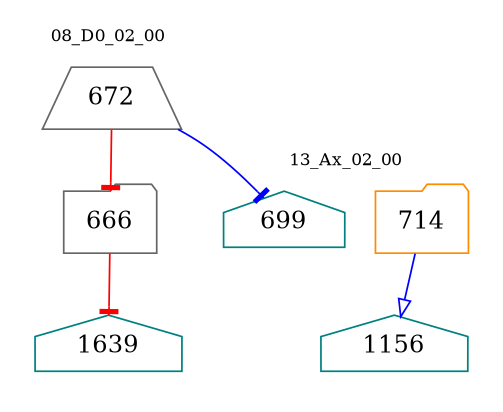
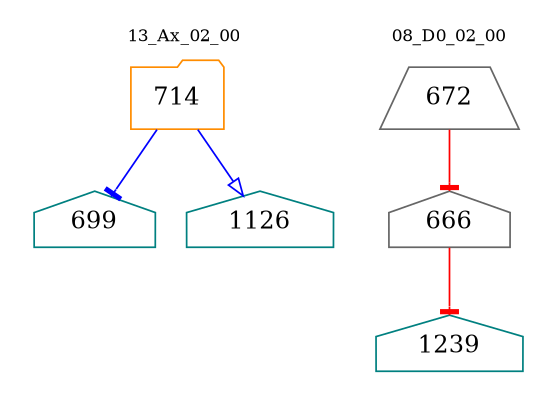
edge "672" -> "699": now "714" -> "699"
node "666": shape folder -> house
node "1639": label "1639" -> "1239"
node "1156": label "1156" -> "1126"
